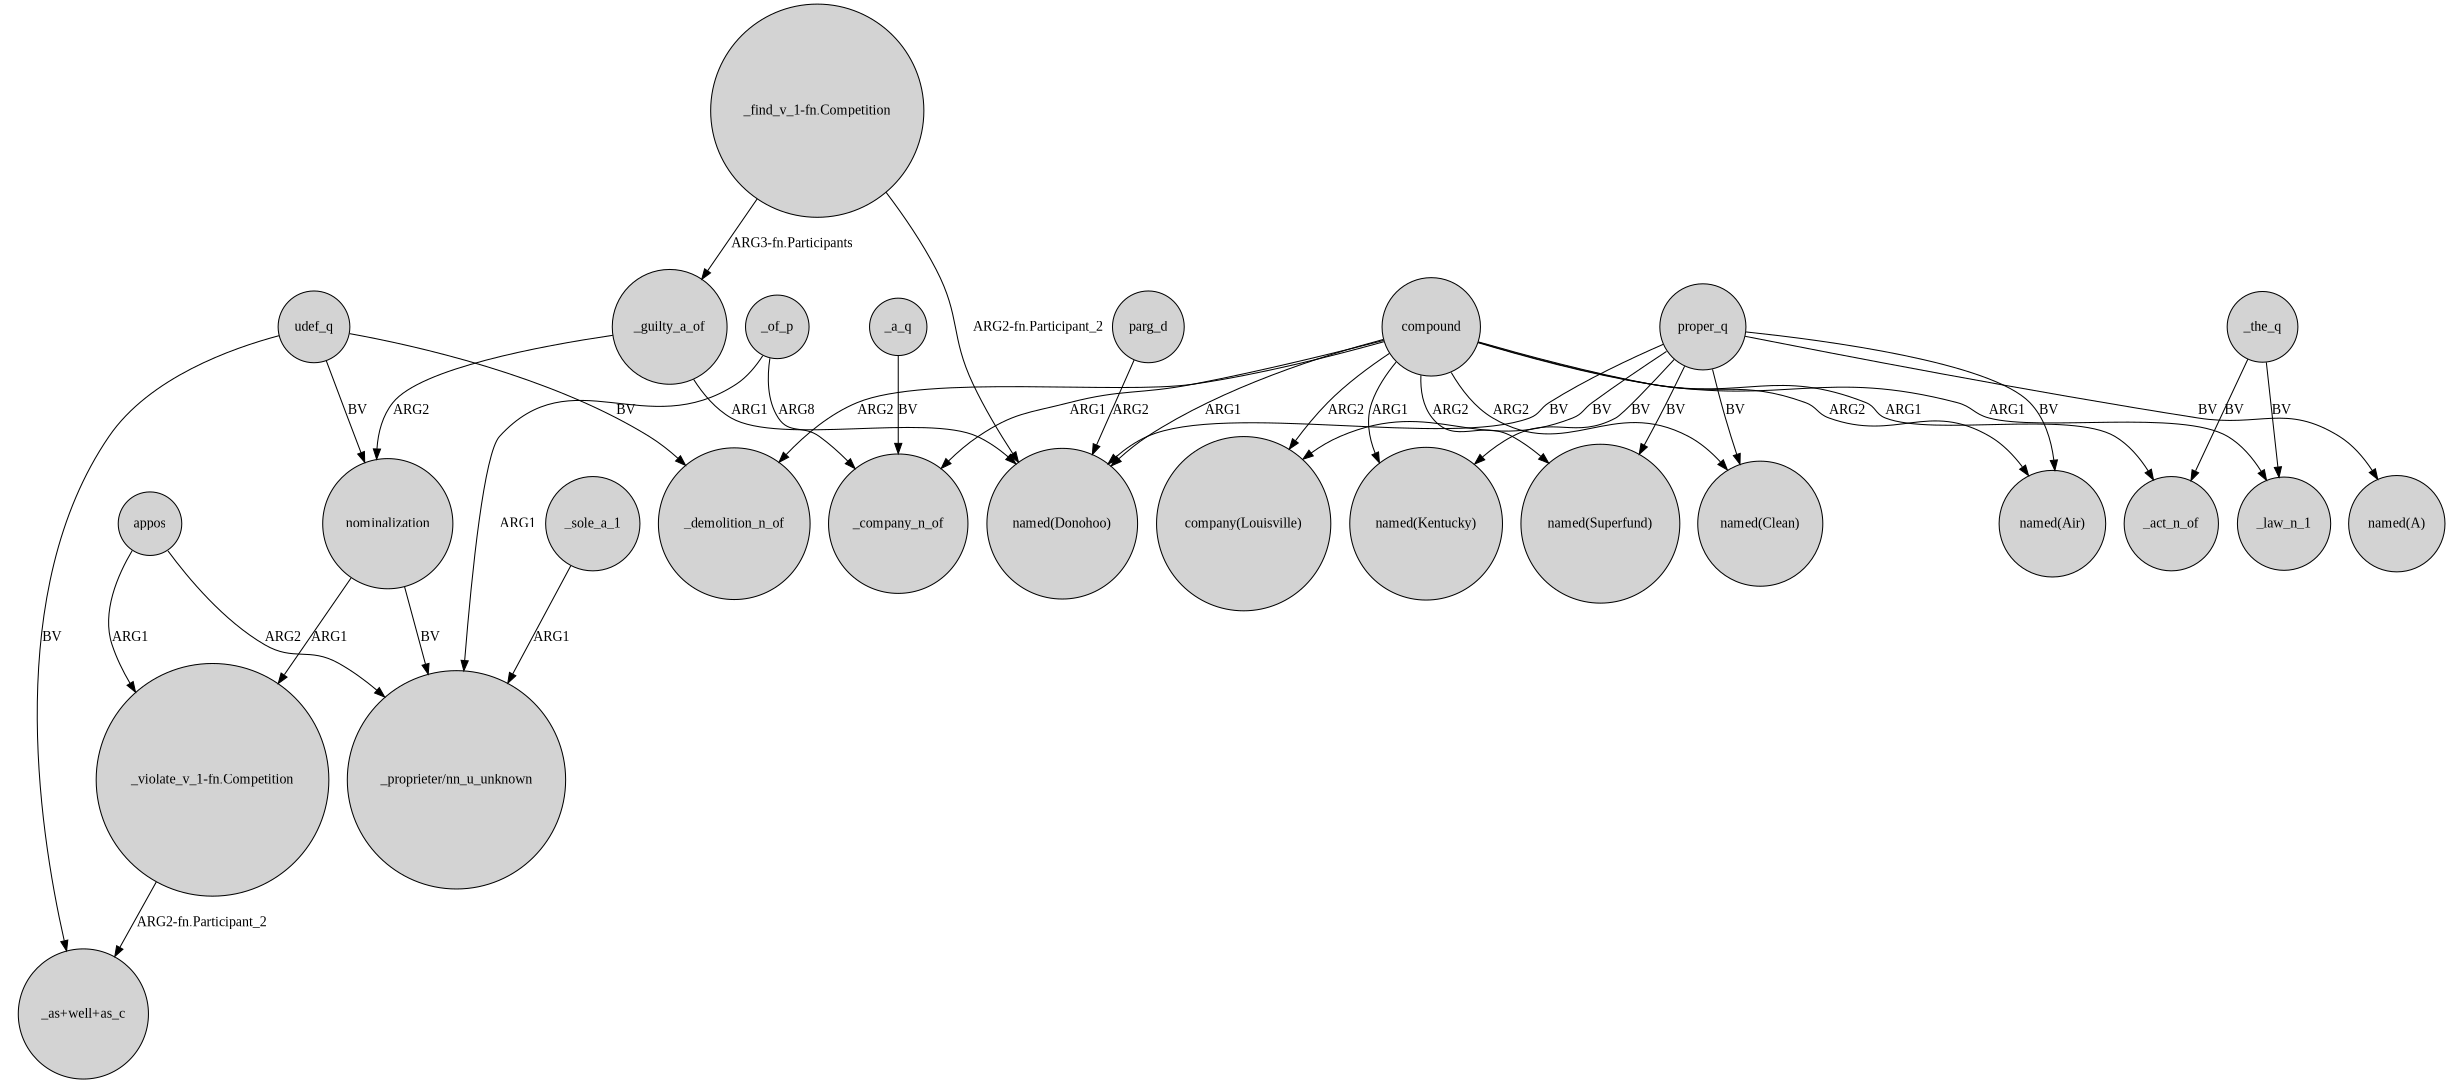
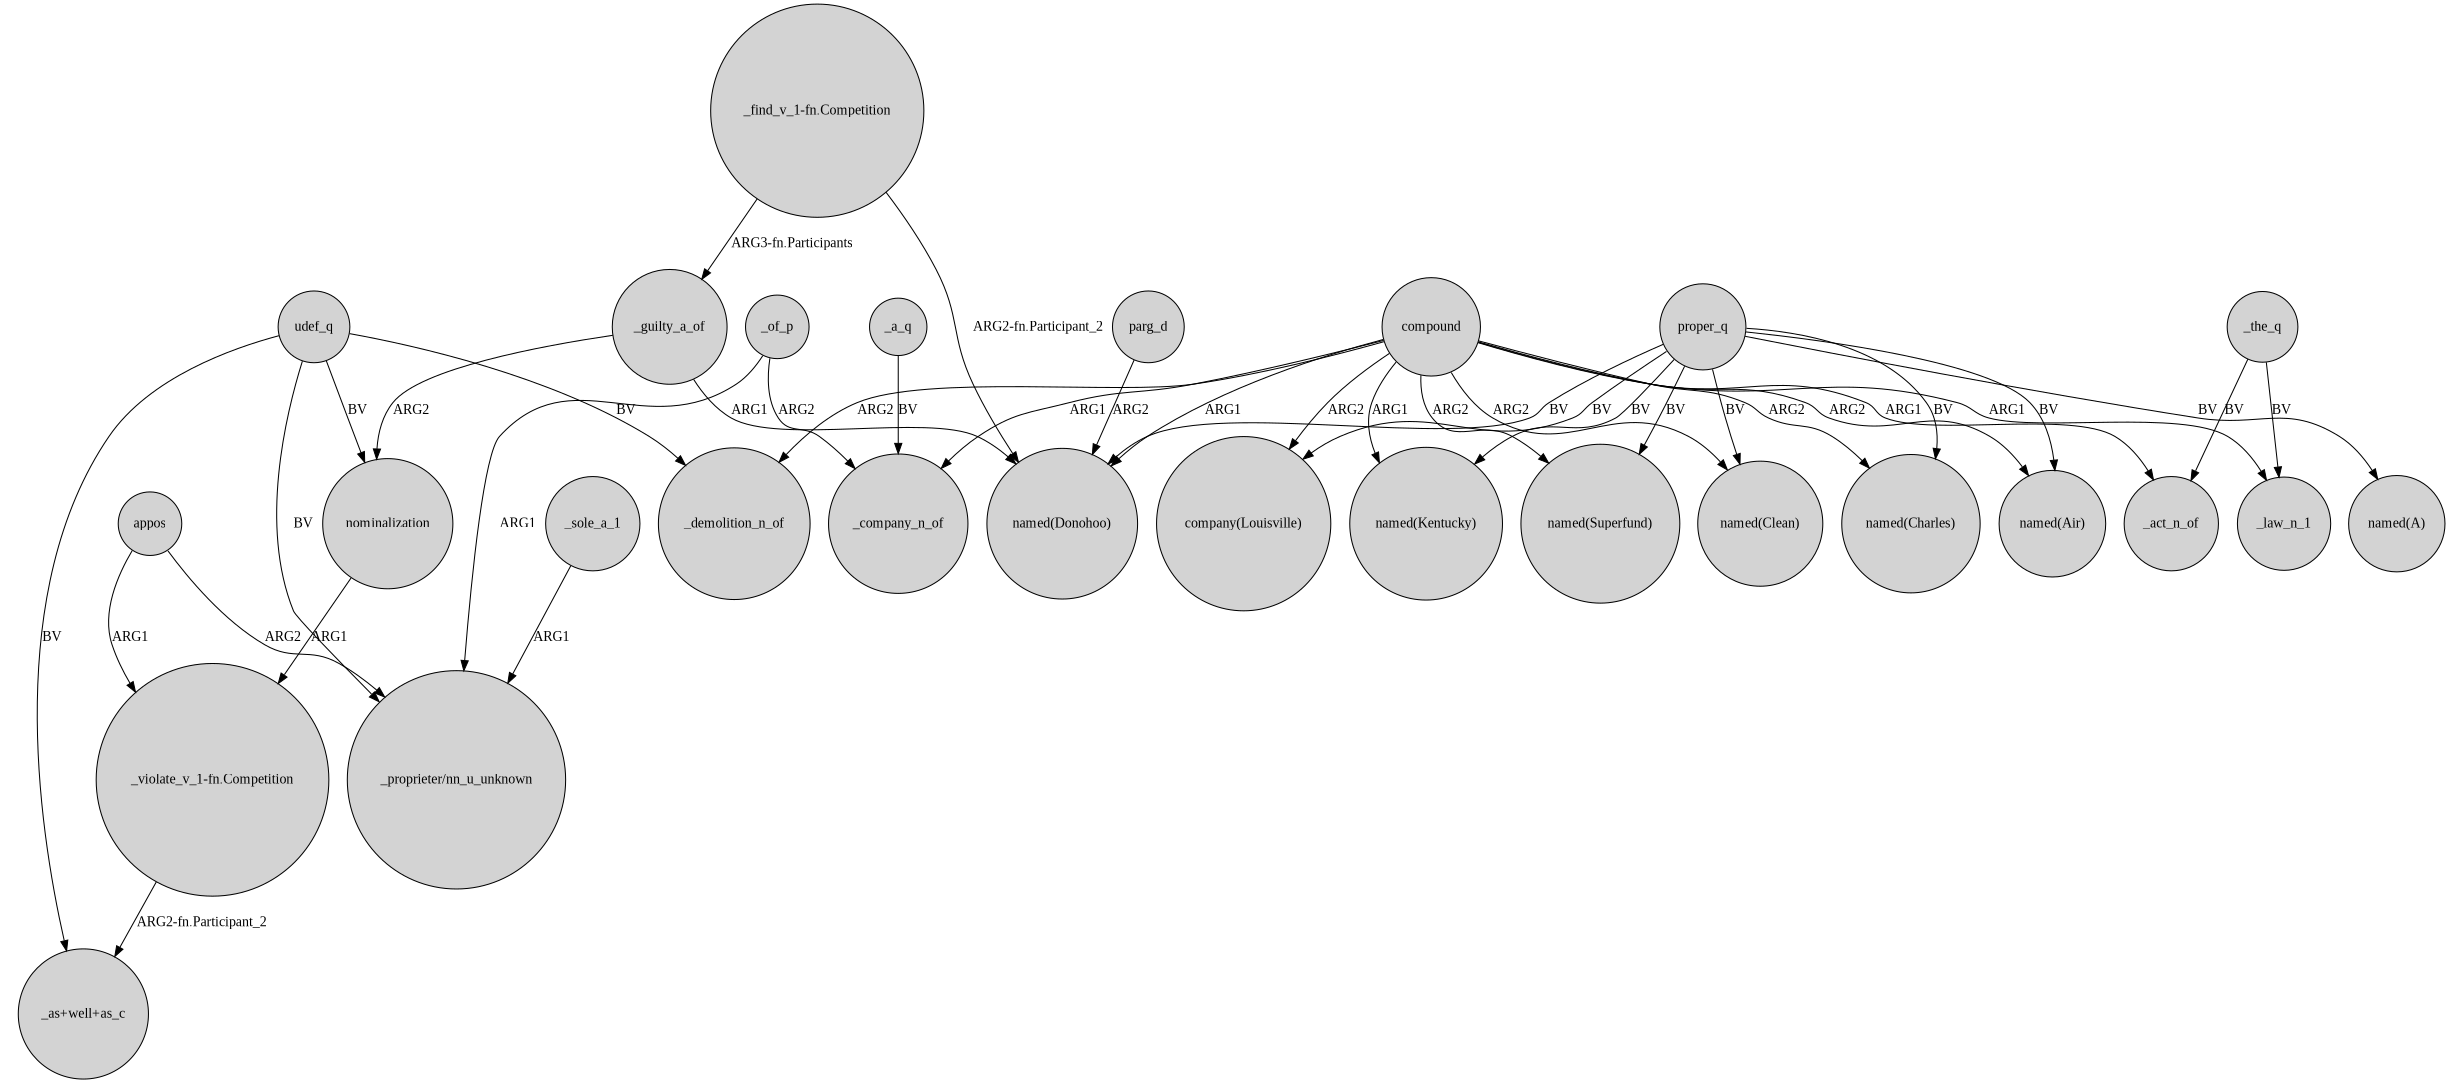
edge "_of_p" -> "_company_n_of": label "ARG8" -> "ARG2"
node "named(Charles)": added
edge "nominalization" -> "_proprieter/nn_u_unknown": now "udef_q" -> "_proprieter/nn_u_unknown"
